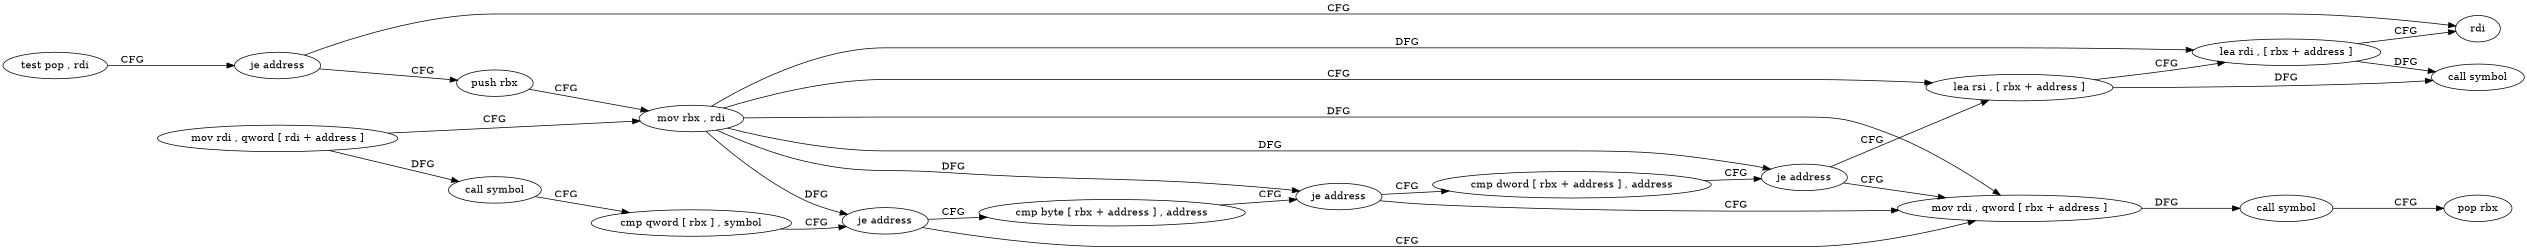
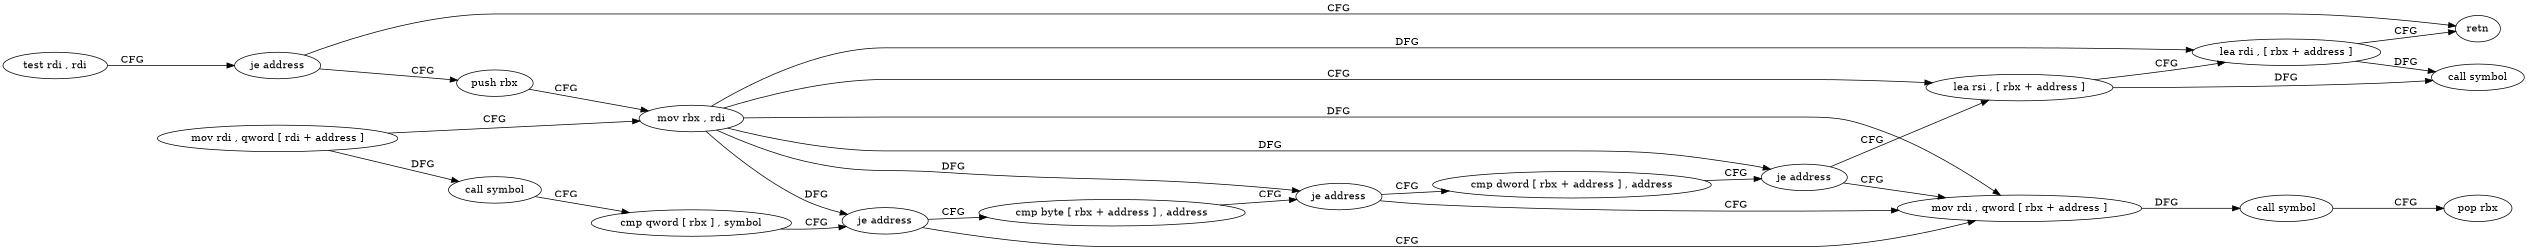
node "rdi": label "rdi" -> "retn"
node "test pop , rdi": label "test pop , rdi" -> "test rdi , rdi"
